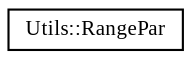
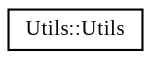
node "Utils::RangePar": label "Utils::RangePar" -> "Utils::Utils"
